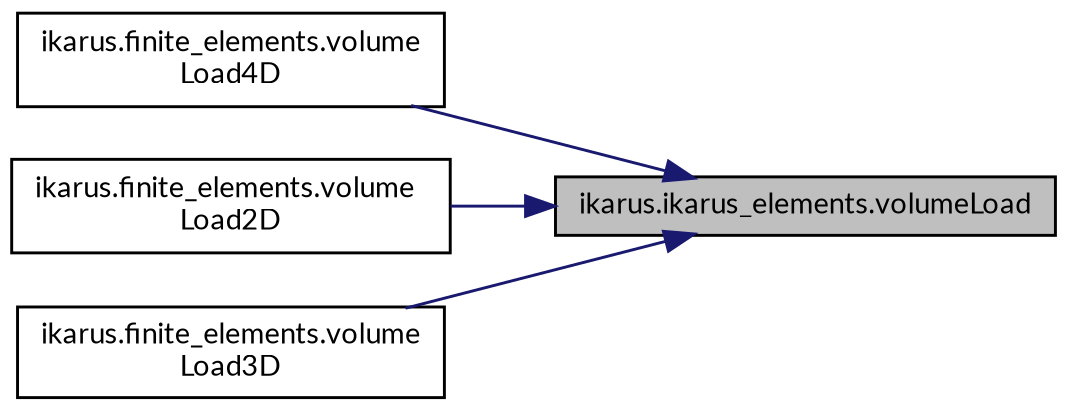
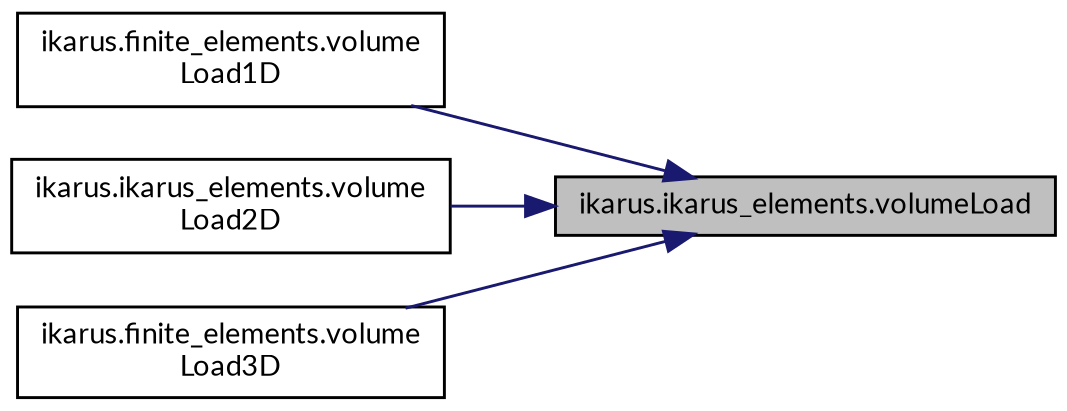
node "ikarus.finite_elements.volume Load4D": label "ikarus.finite_elements.volume Load4D" -> "ikarus.finite_elements.volume Load1D"
node "ikarus.finite_elements.volume Load2D": label "ikarus.finite_elements.volume Load2D" -> "ikarus.ikarus_elements.volume Load2D"
